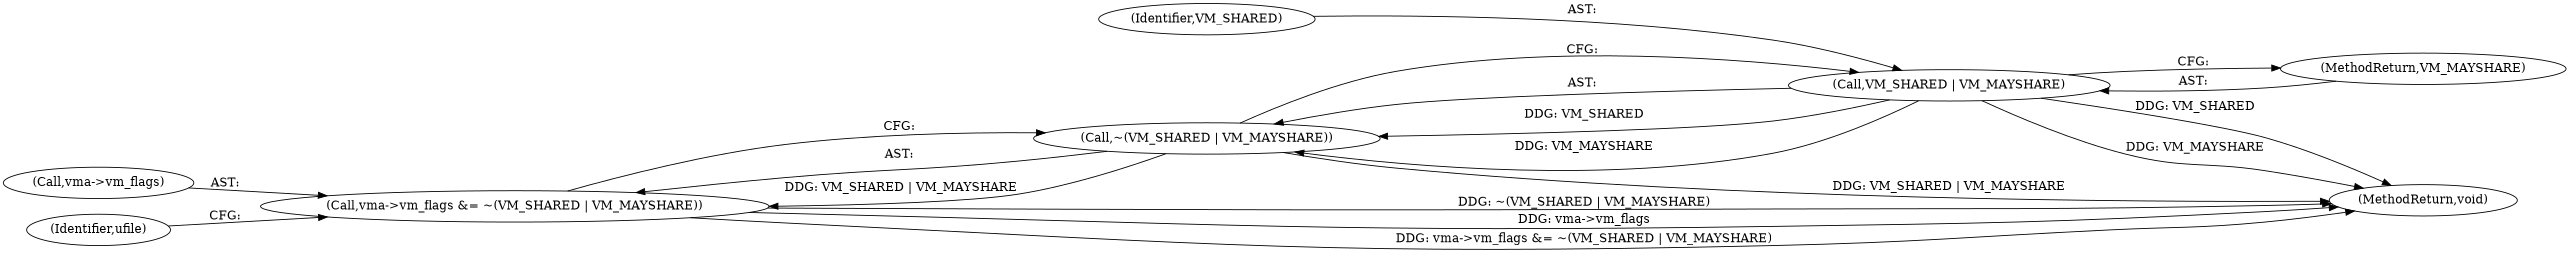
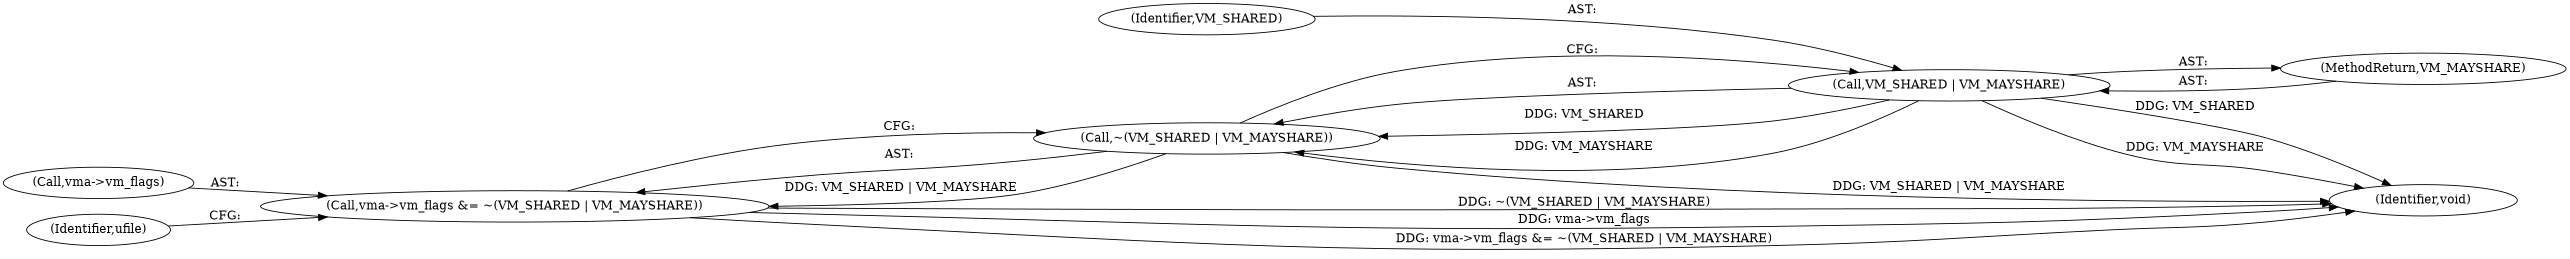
edge "(Call,VM_SHARED | VM_MAYSHARE)" -> "(MethodReturn,VM_MAYSHARE)": label "CFG: " -> "AST: "
node "(MethodReturn,void)": label "(MethodReturn,void)" -> "(Identifier,void)"
